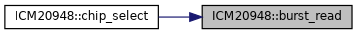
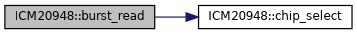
edge "ICM20948::chip_select" -> "ICM20948::burst_read": reversed
